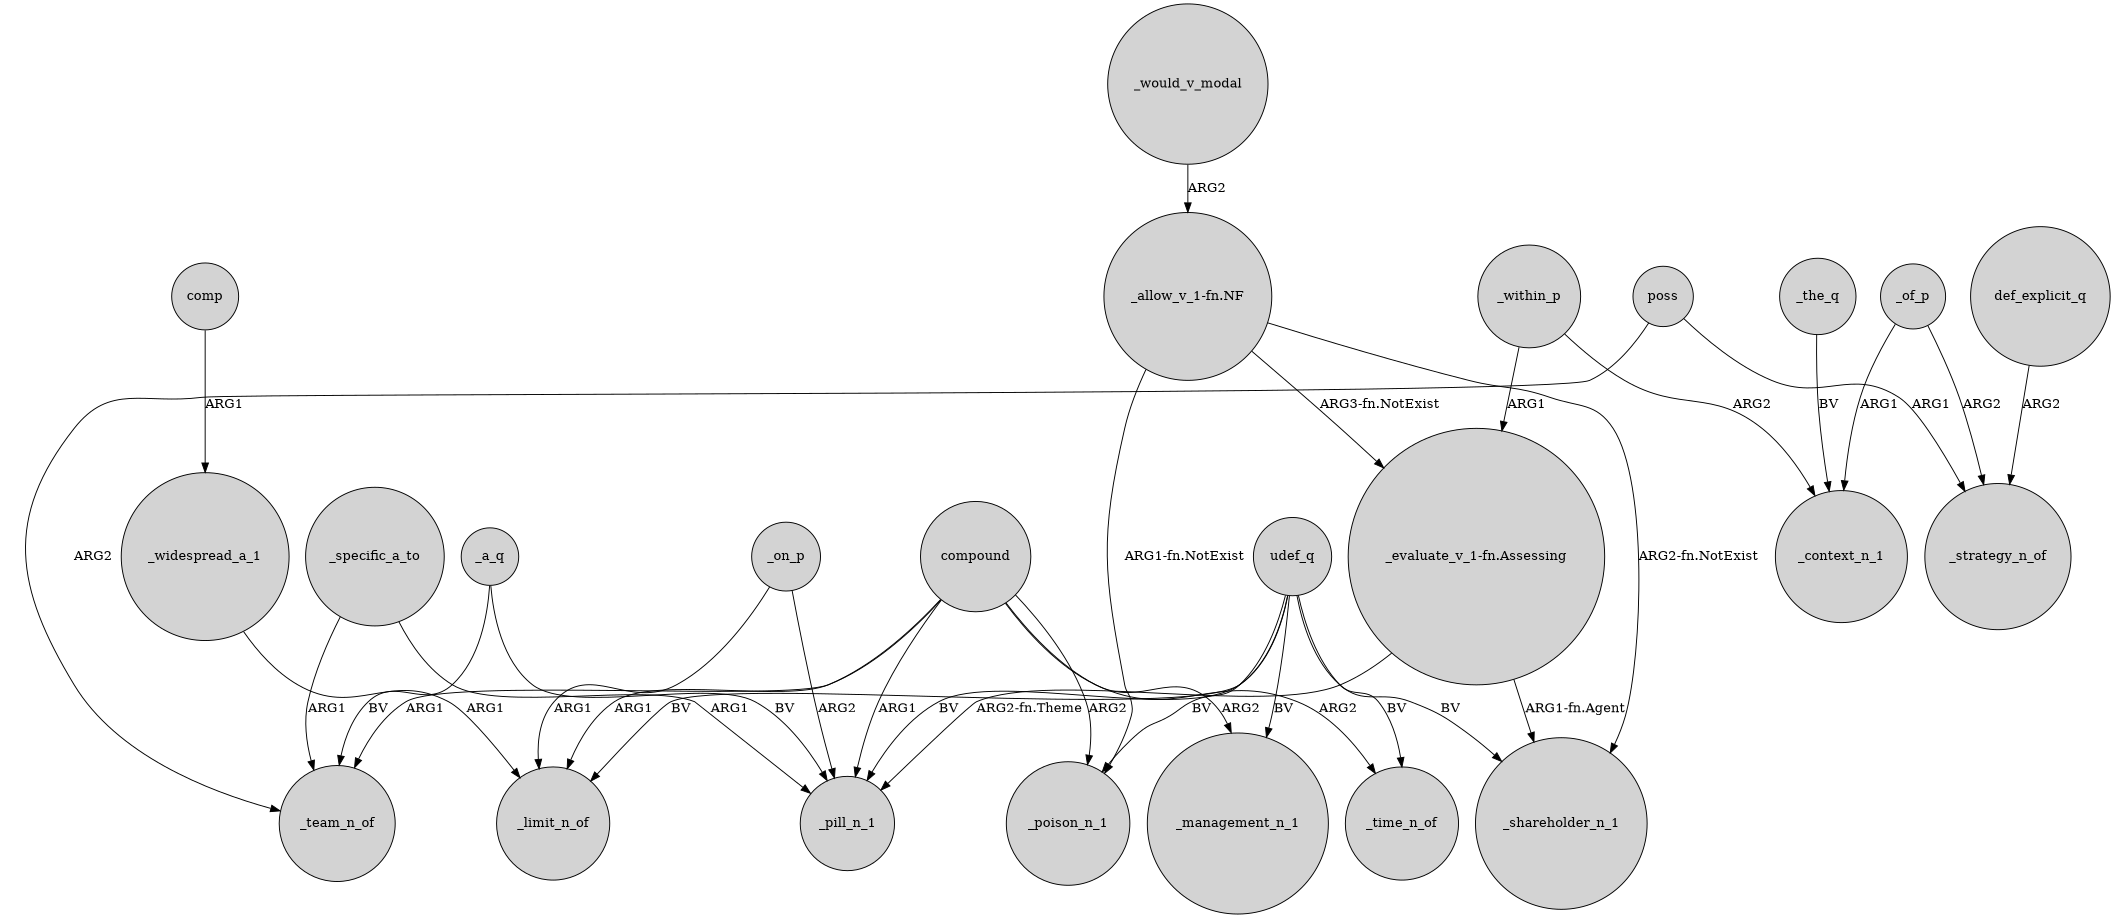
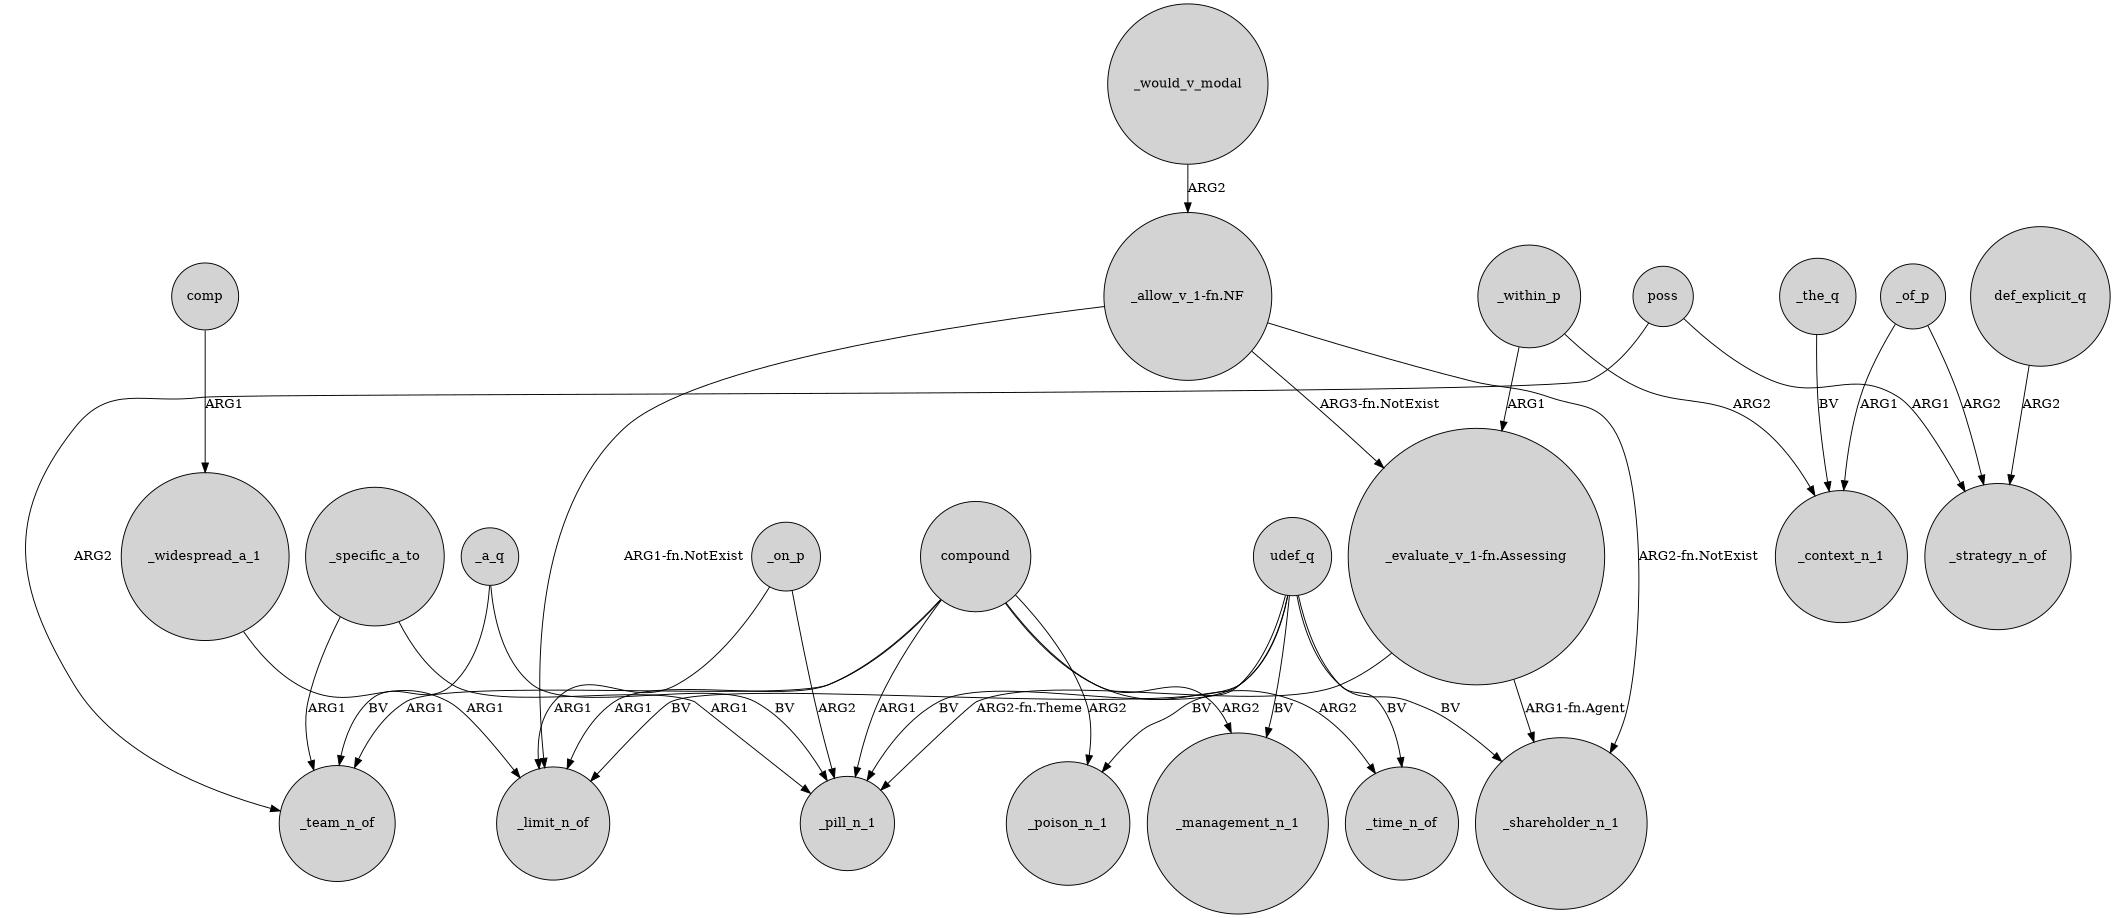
edge "_allow_v_1-fn.NF" -> "_poison_n_1": now "_allow_v_1-fn.NF" -> "_limit_n_of"
